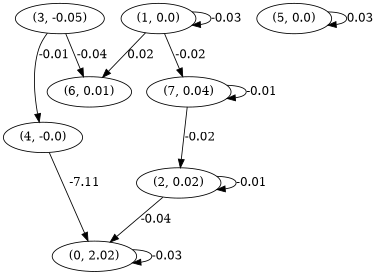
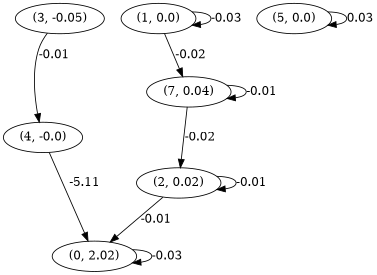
node "(6, 0.01)": removed
edge "(4, -0.0)" -> "(0, 2.02)": label "-7.11" -> "-5.11"
edge "(2, 0.02)" -> "(0, 2.02)": label "-0.04" -> "-0.01"
